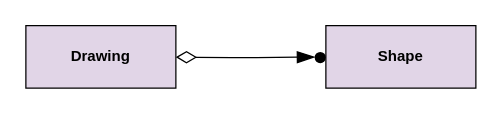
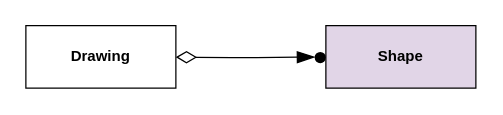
node "Drawing": fillcolor #e1d5e7 -> #ffffff
